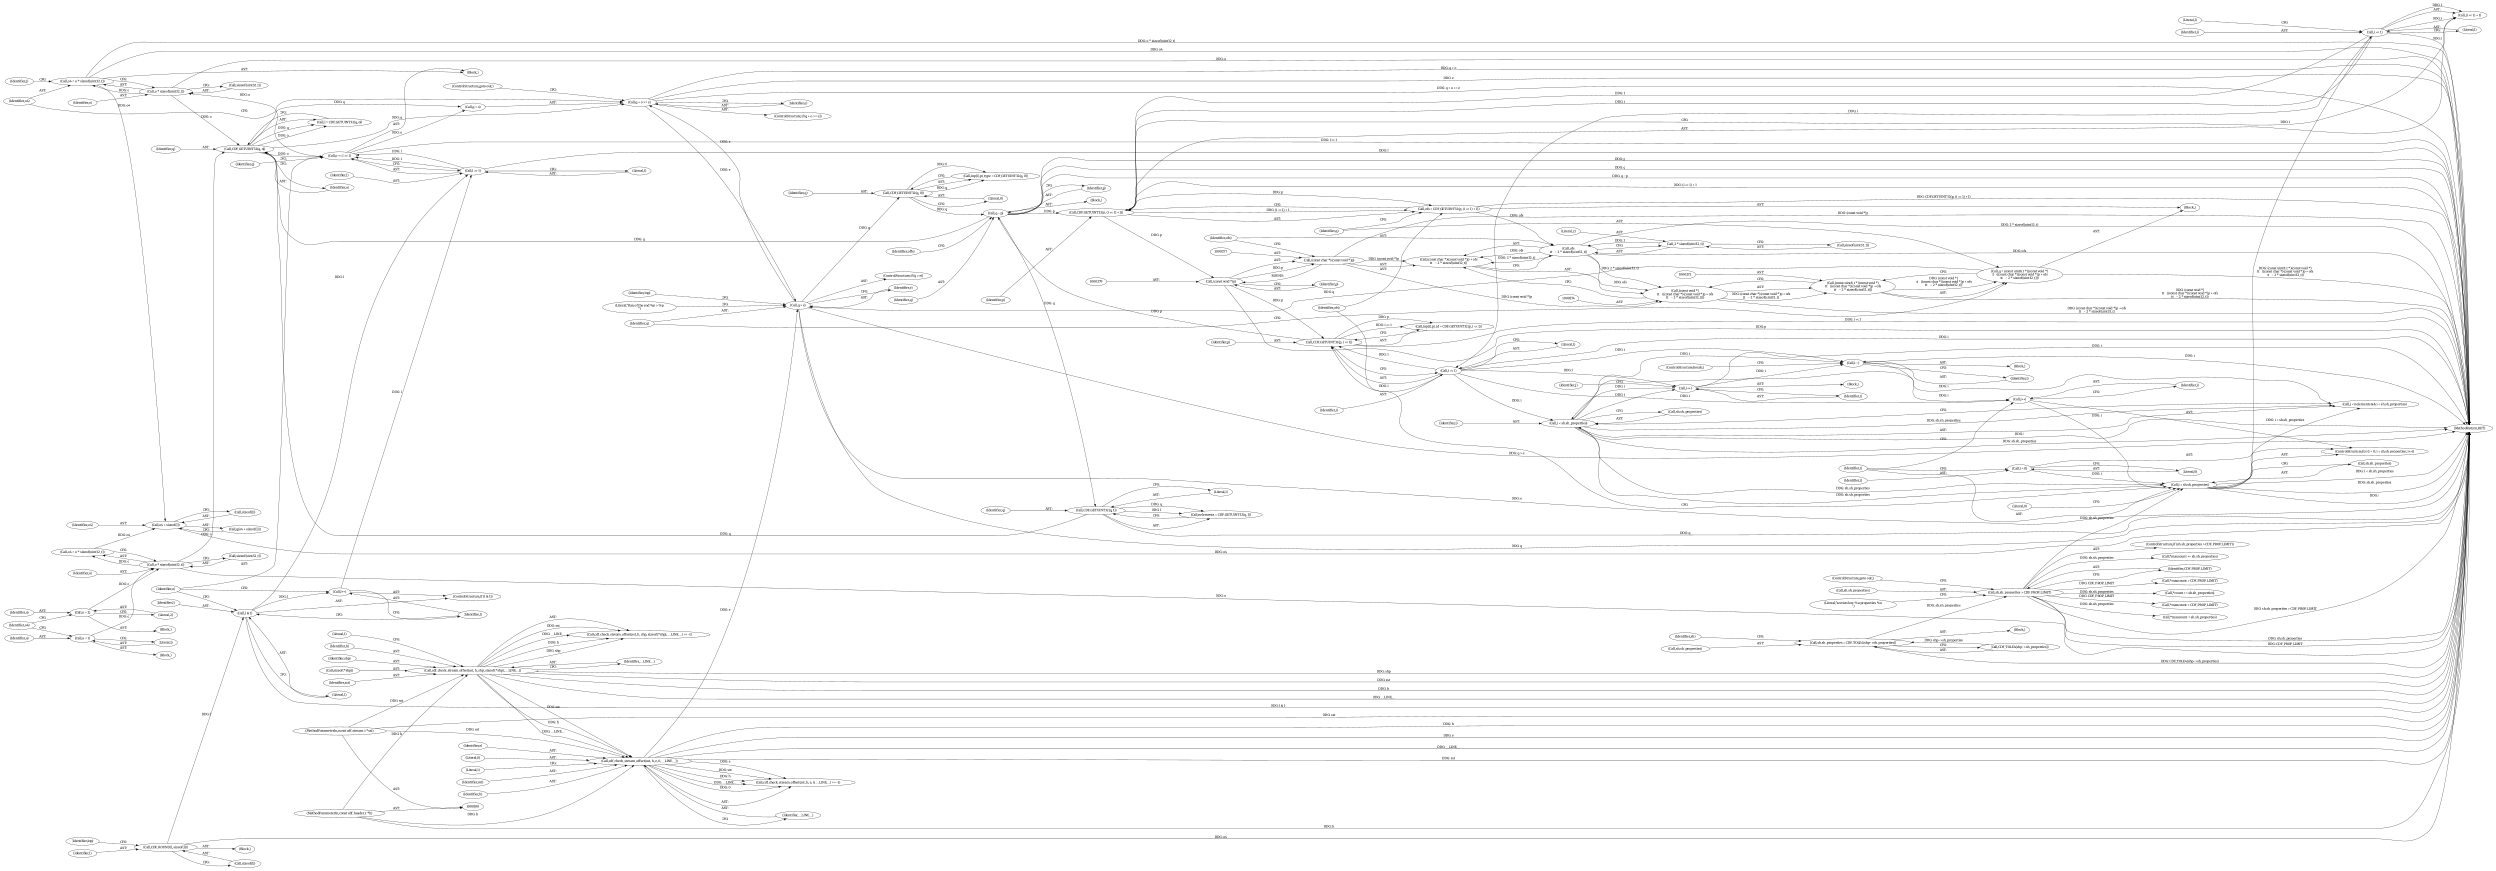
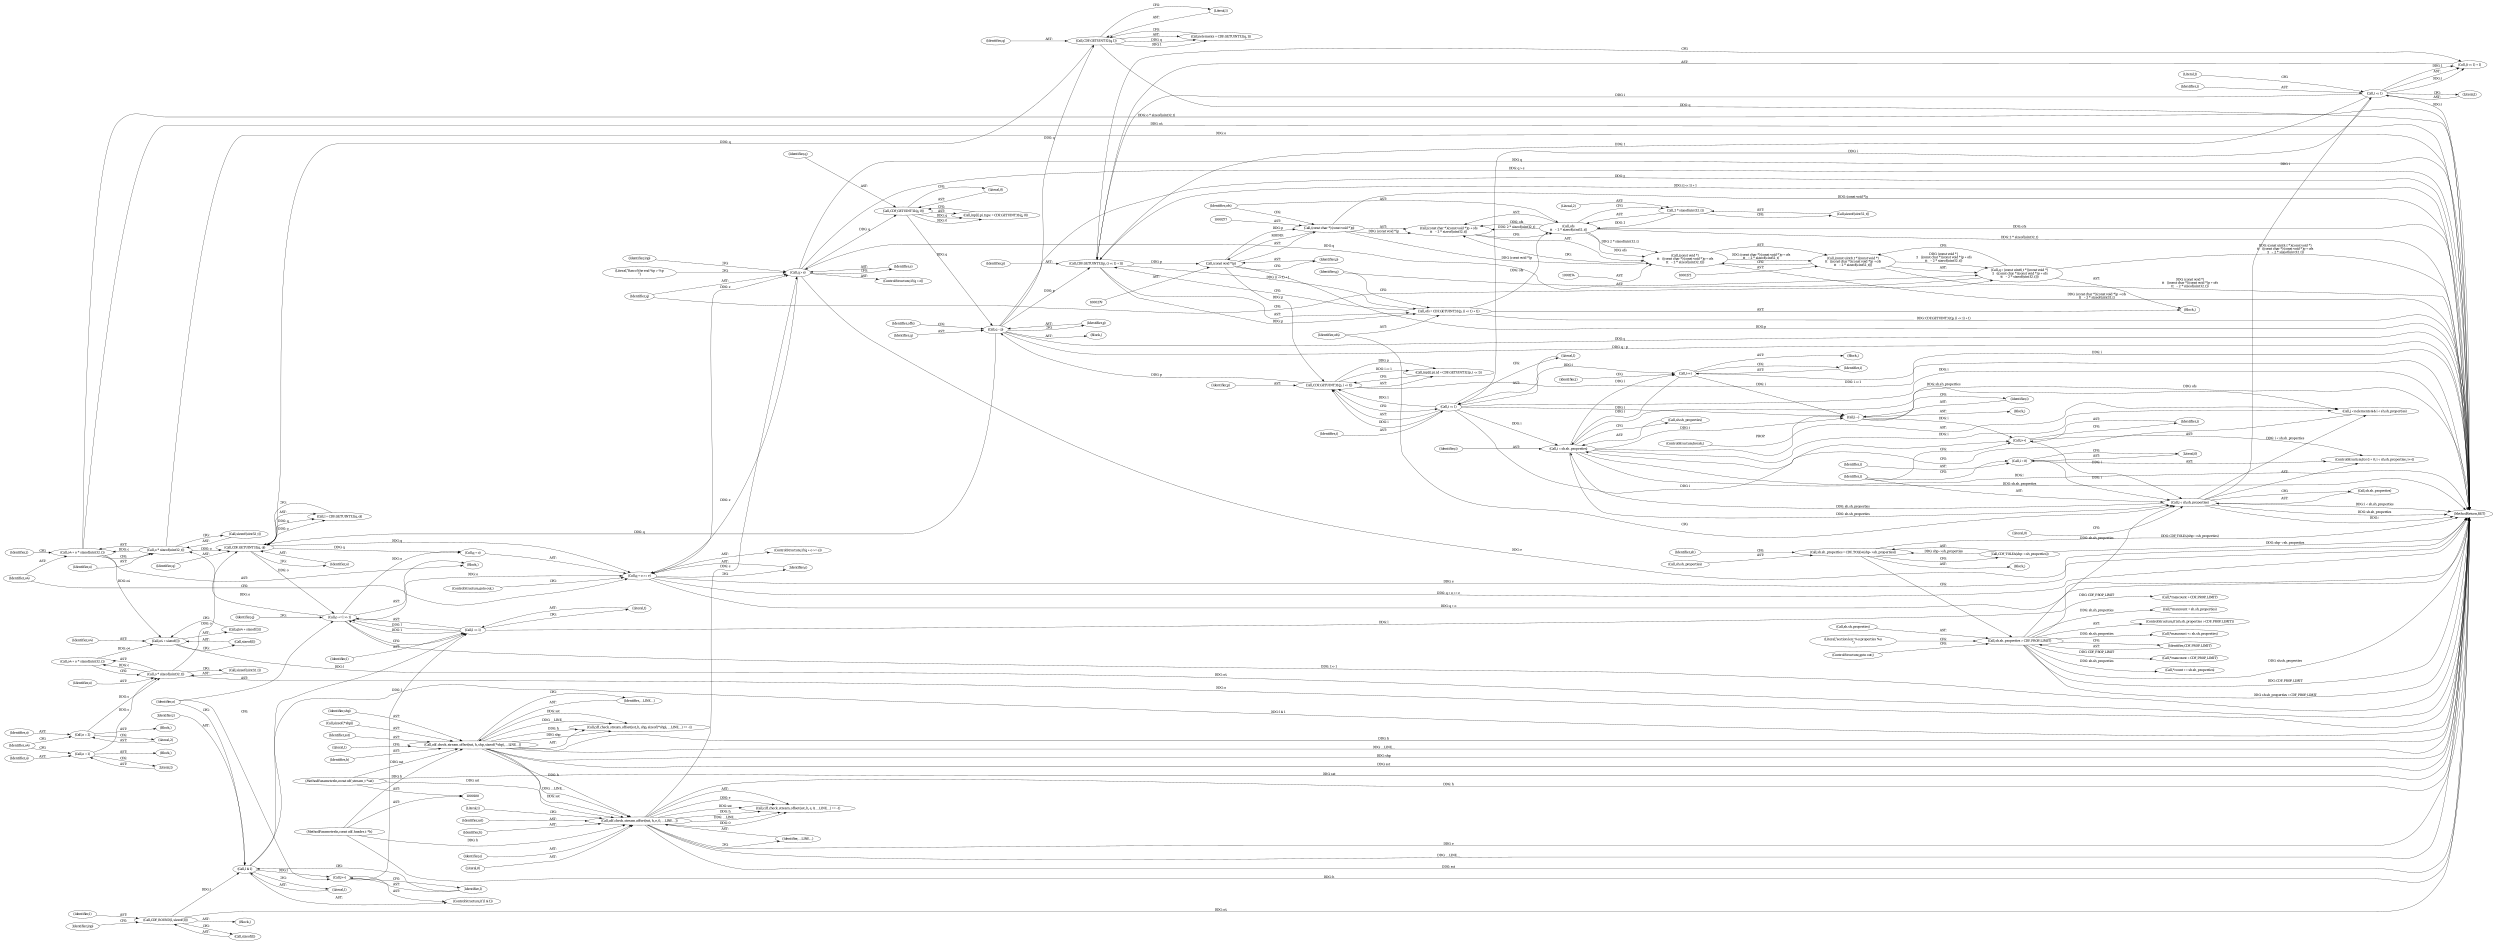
edge "(Call,i--)" -> "(MethodReturn,RET)": label "DDG: i" -> "DDG: ofs"
edge "(ControlStructure,break;)" -> "(Call,i--)": label "CFG: " -> "PROP: "
edge "(Call,CDF_TOLE4(shp->sh_properties))" -> "(MethodReturn,RET)": added, label "DDG: shp->sh_properties"
edge "(Call,o += l >> 1)" -> "(Call,q + o >= e)": added, label "DDG: o"
edge "(Call,sh.sh_properties = CDF_TOLE4(shp->sh_properties))" -> "(Call,sh.sh_properties > CDF_PROP_LIMIT)": label "DDG: sh.sh_properties" -> "CFG: "
